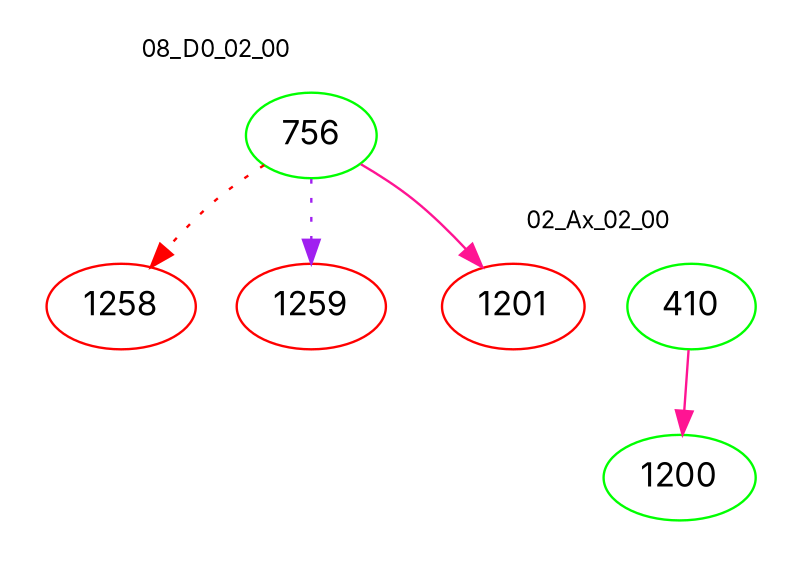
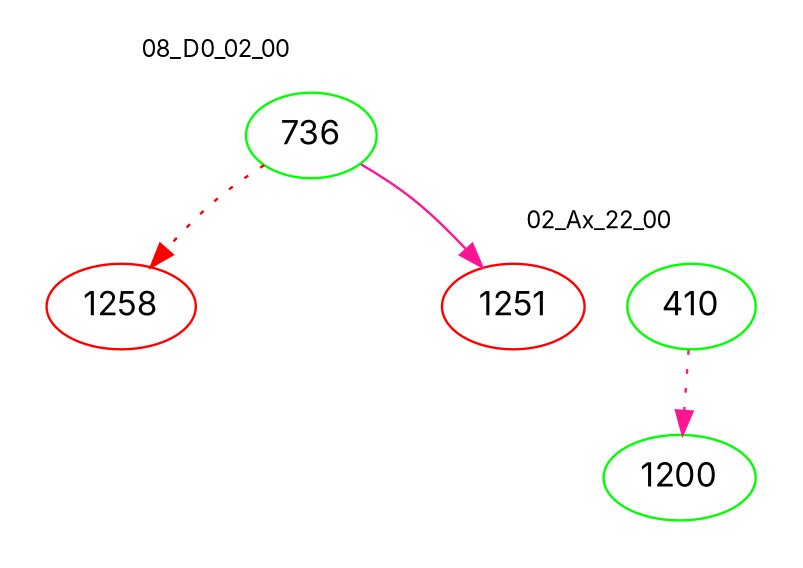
node "756": label "756" -> "736"
cluster "02_Ax_02_00": label "02_Ax_02_00" -> "02_Ax_22_00"
node "1259": removed
node "1201": label "1201" -> "1251"
edge "410" -> "1200": style solid -> dotted
